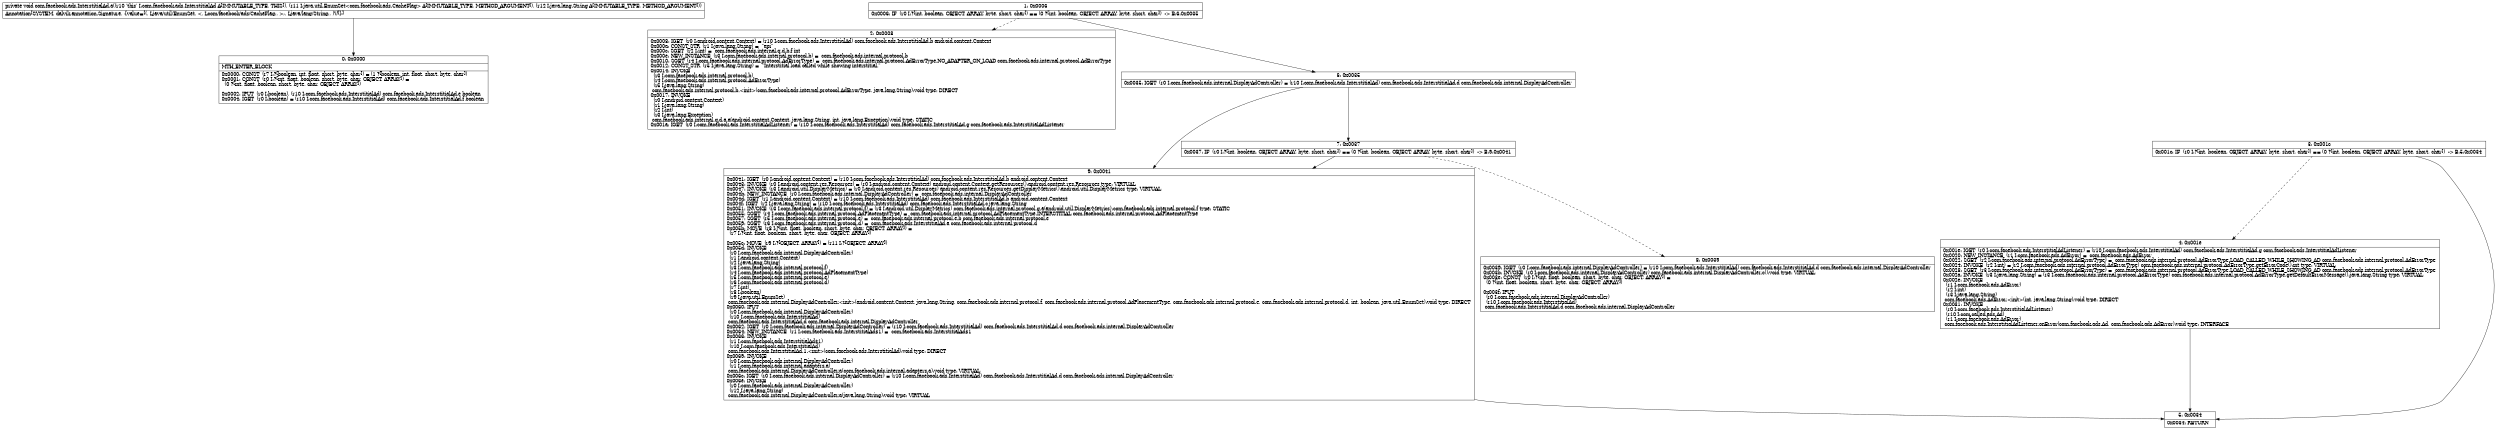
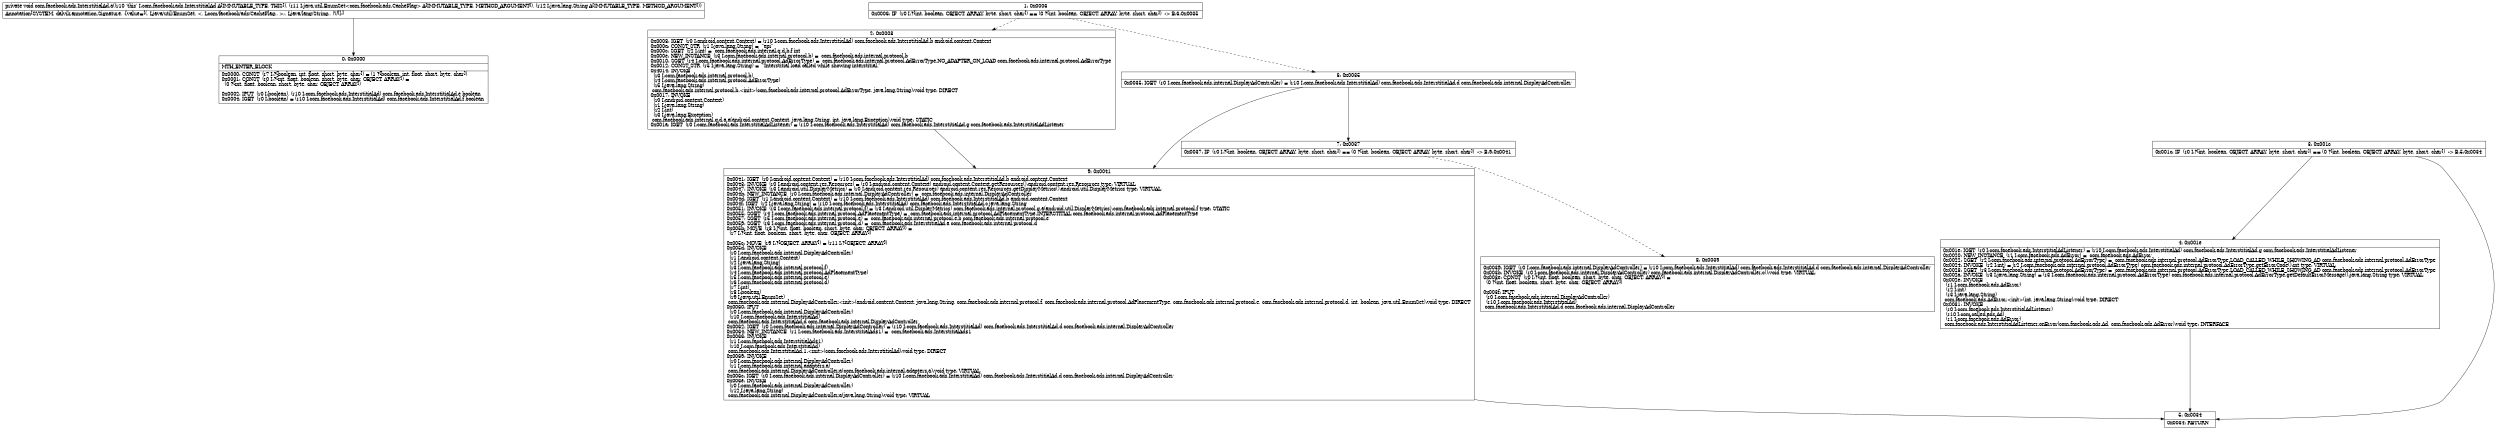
edge "1: 0x0006" -> "6: 0x0035": style solid -> dashed
node "2: 0x0008": text "0x0014: INVOKE" -> "0x4014: INVOKE"
edge "7: 0x0037" -> "9: 0x0041": now "2: 0x0008" -> "9: 0x0041"
edge "3: 0x001c" -> "4: 0x001e": style dashed -> solid
